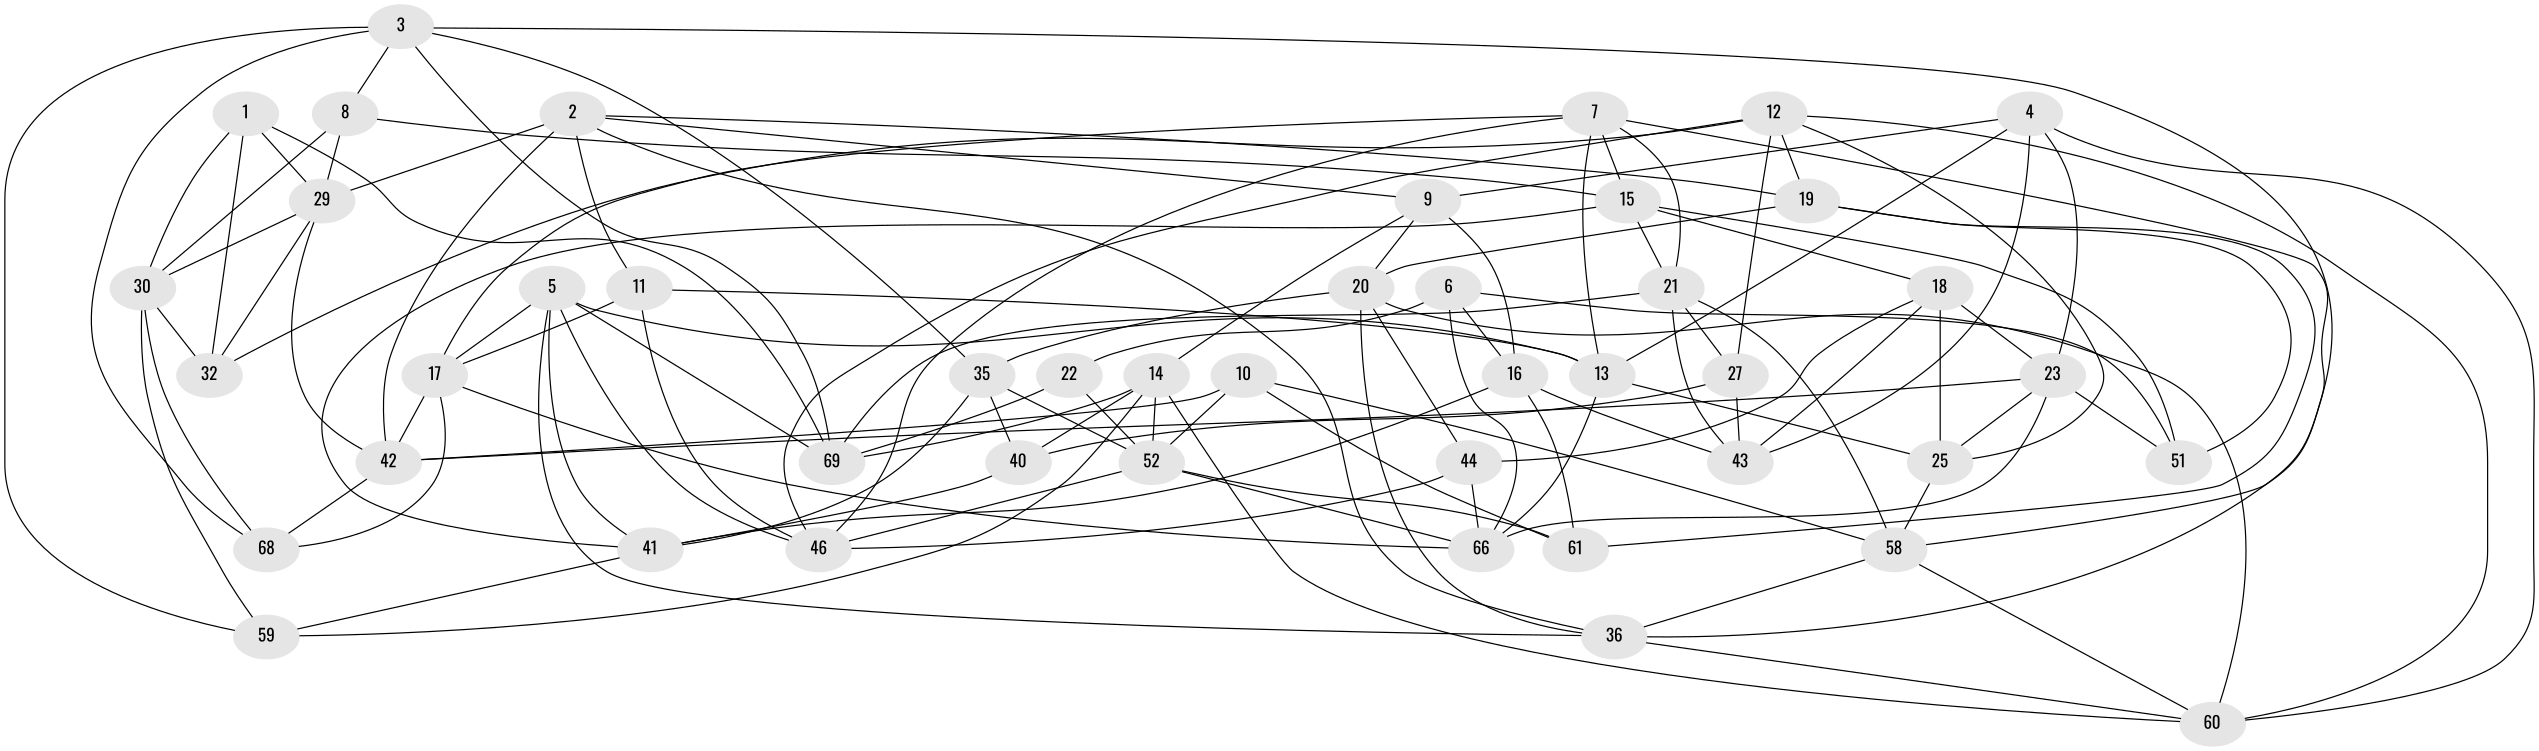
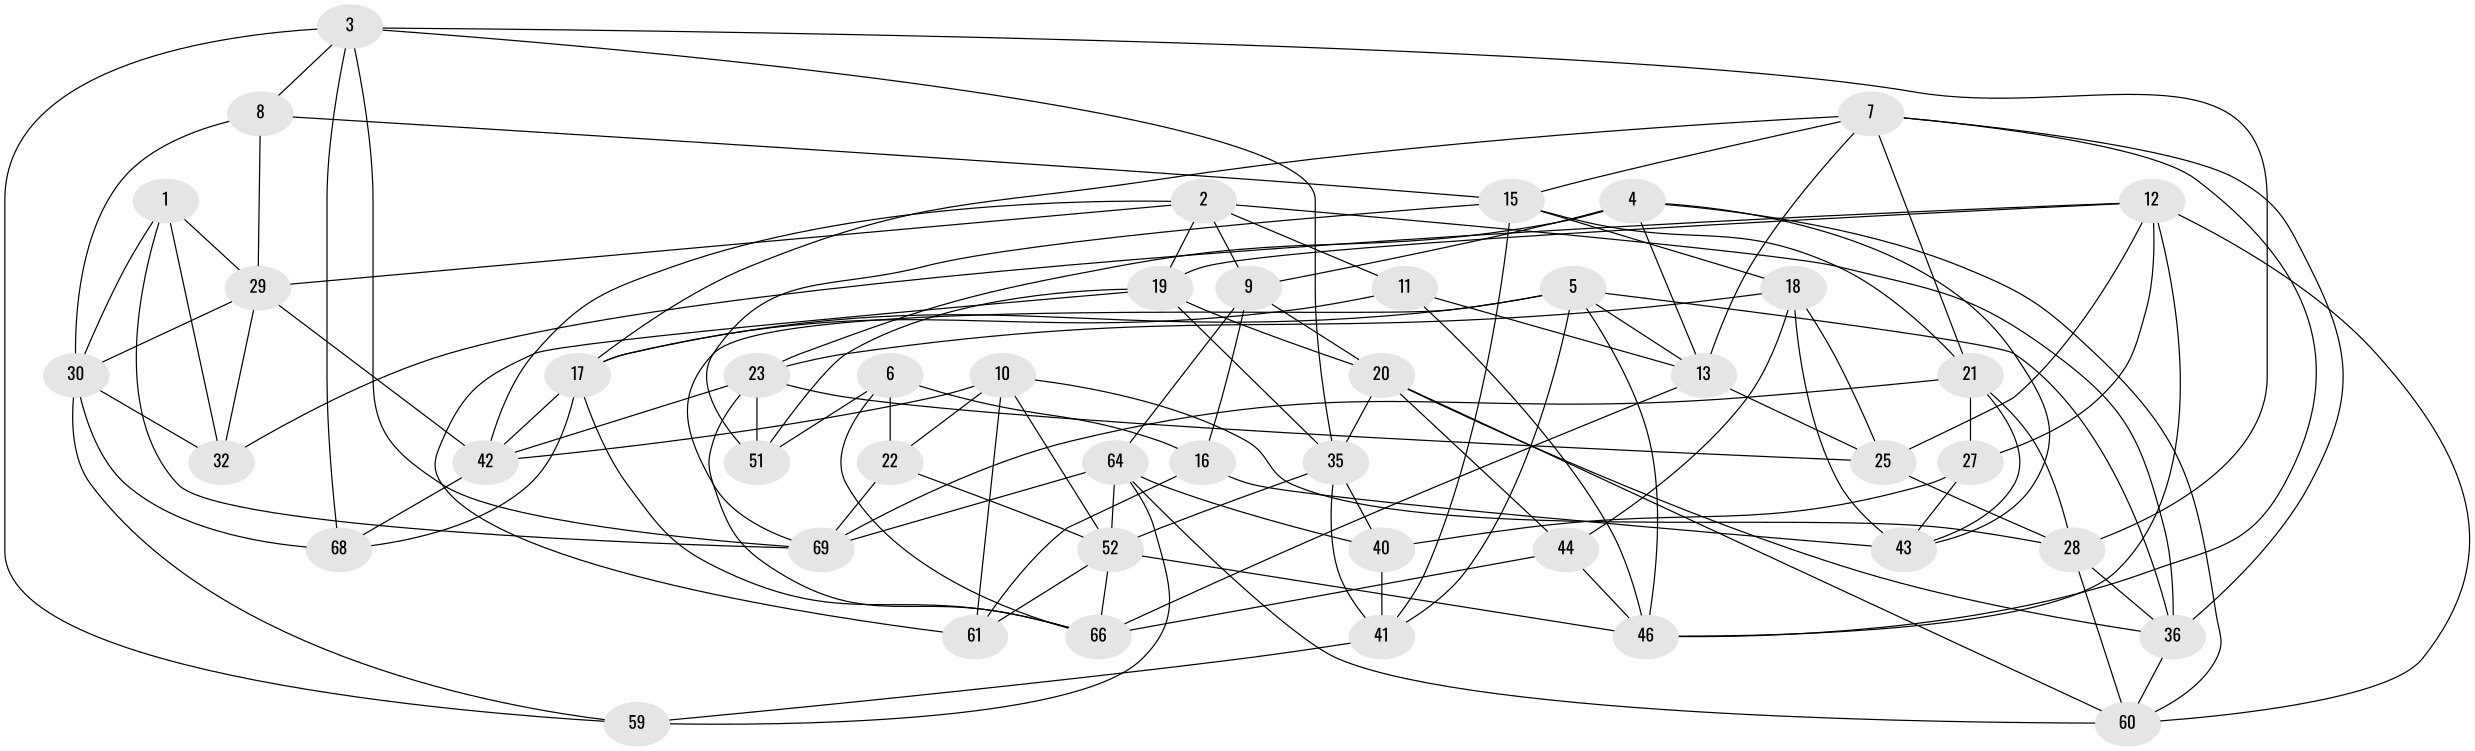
node "14": label "14" -> "64"
edge "19" -- "35": added
edge "10" -- "22": added
edge "16" -- "41": removed
node "58": label "58" -> "28"
